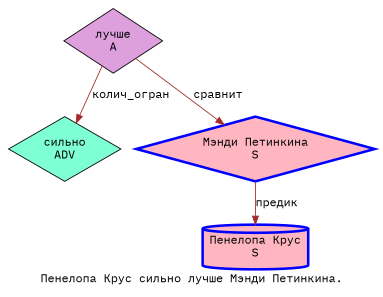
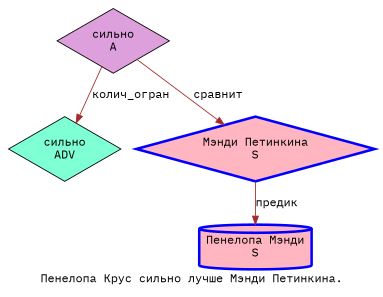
node "лучше A": label "лучше A" -> "сильно A"
node "Пенелопа Крус S": label "Пенелопа Крус S" -> "Пенелопа Мэнди S"
